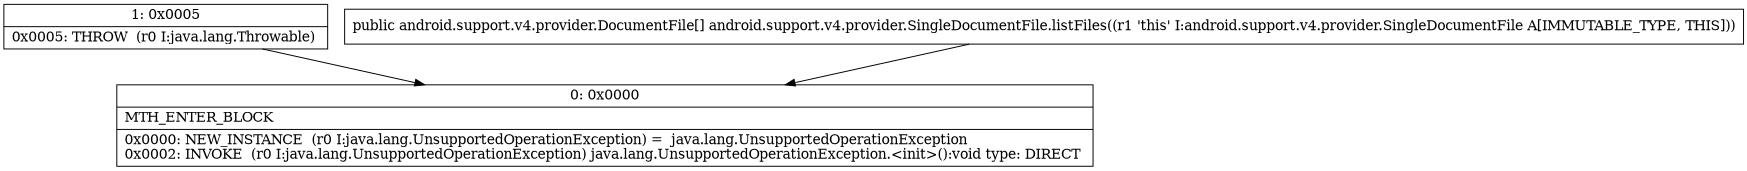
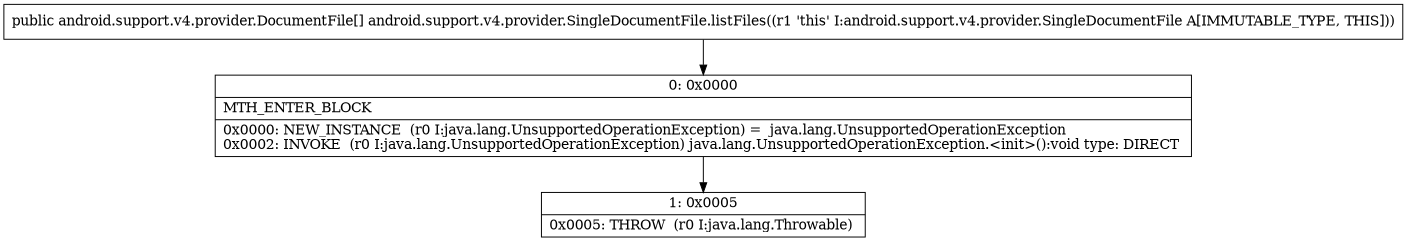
edge "1: 0x0005" -> "0: 0x0000": reversed
